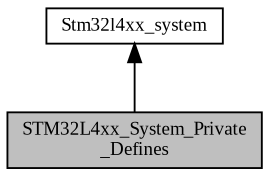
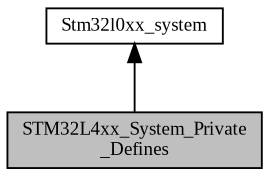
node "Stm32l4xx_system": label "Stm32l4xx_system" -> "Stm32l0xx_system"
